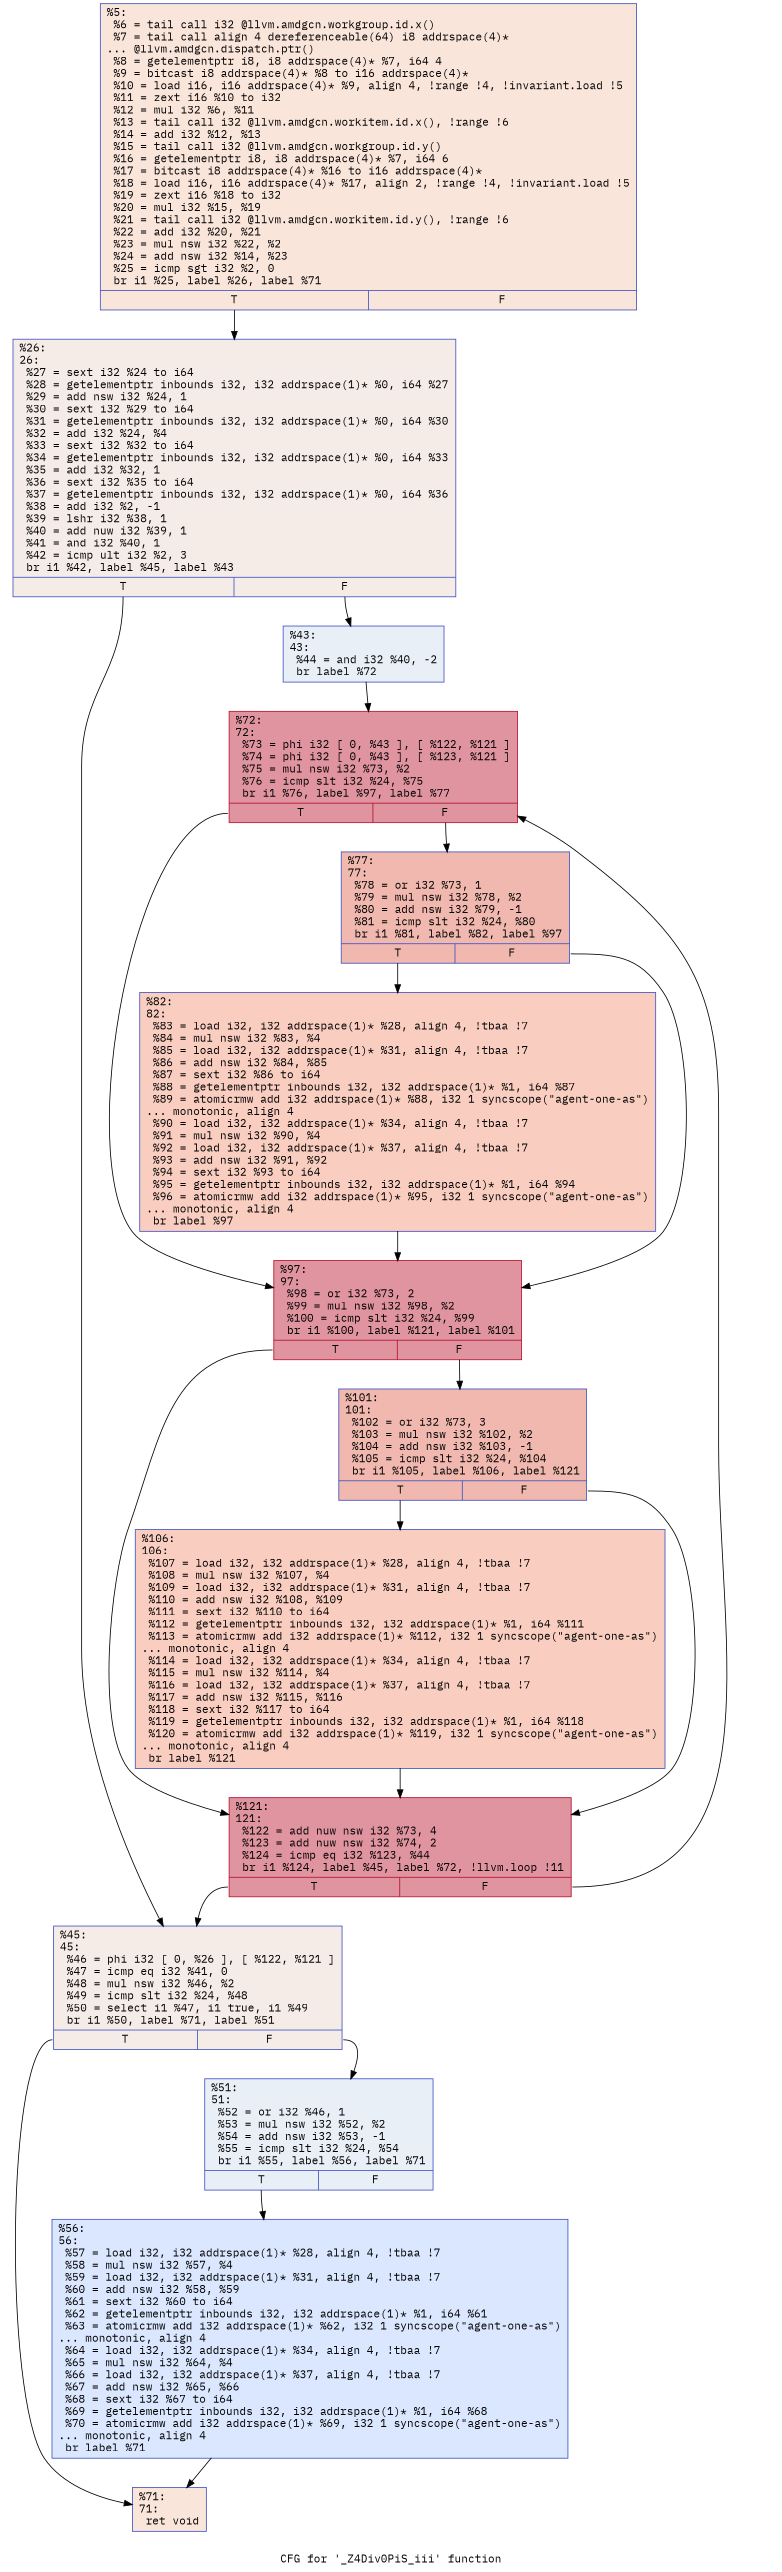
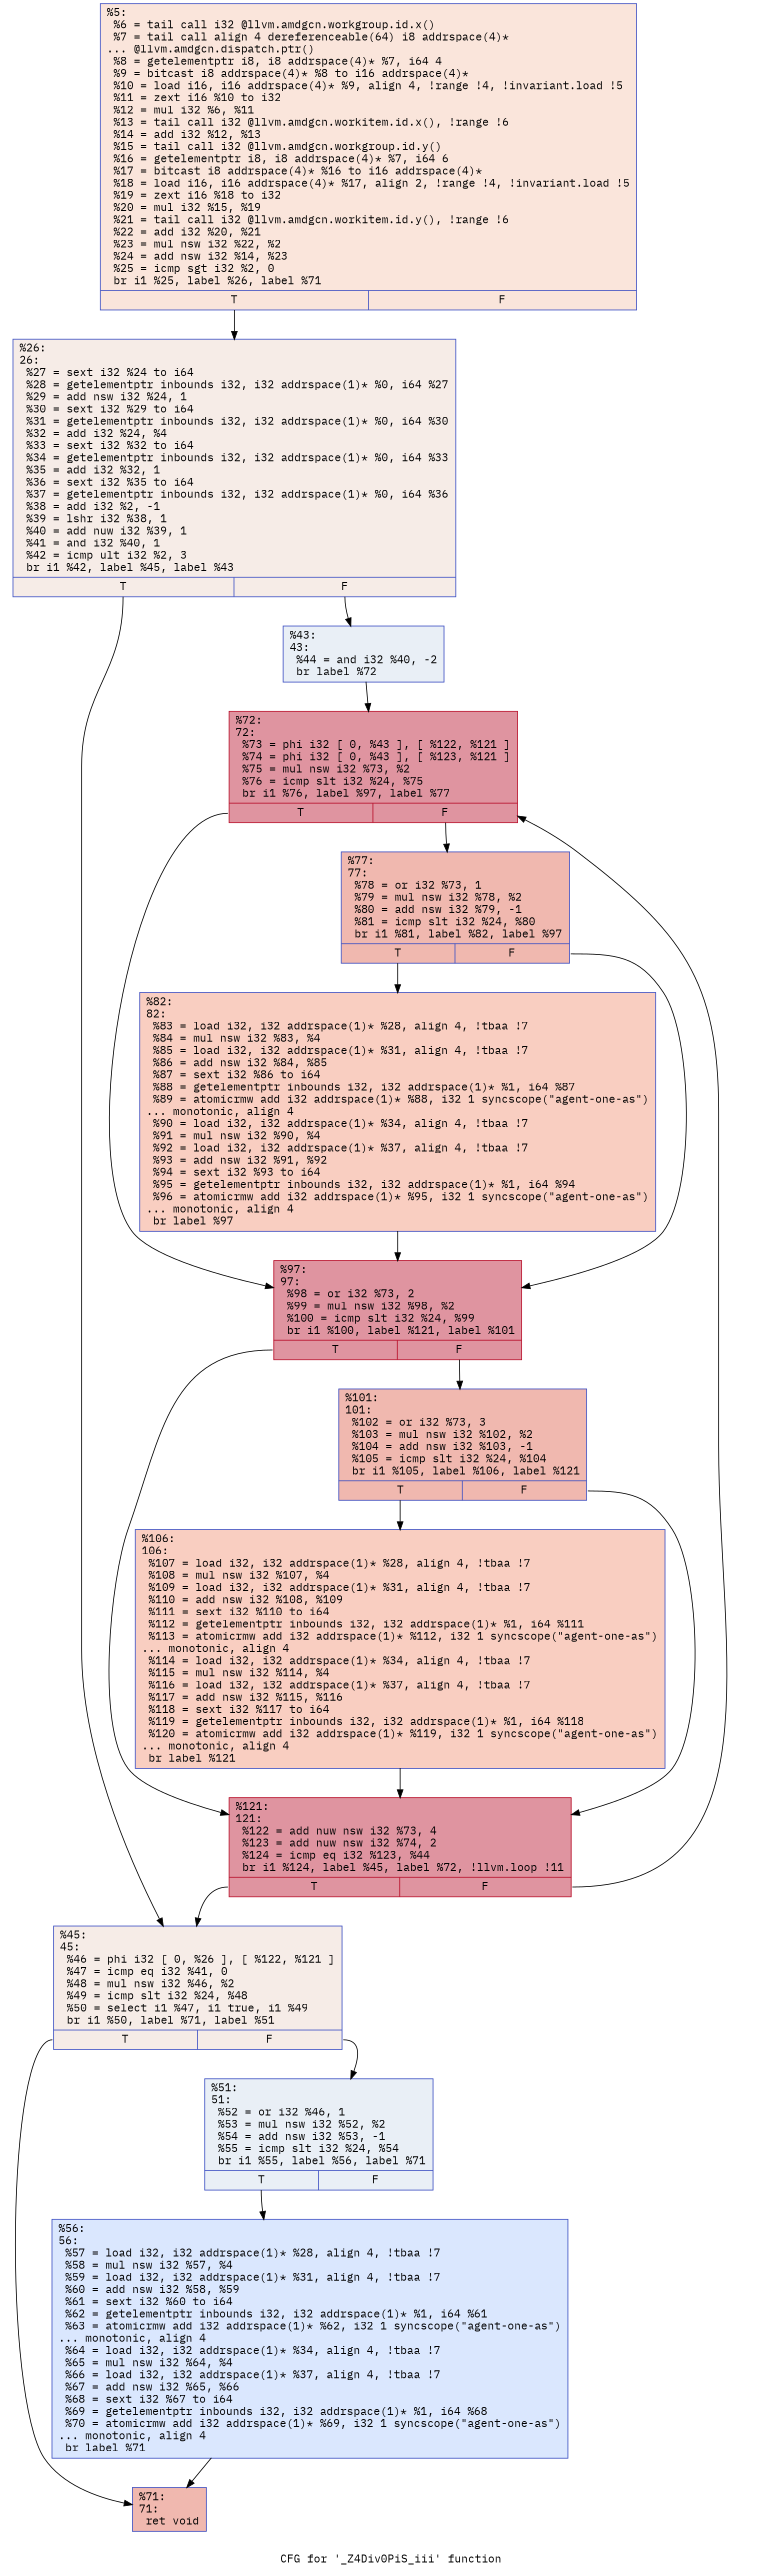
node "%71:": fillcolor #f4c5ad70 -> #dc5d4a70
